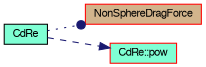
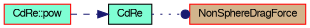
edge "CdRe" -> "CdRe::pow": reversed
